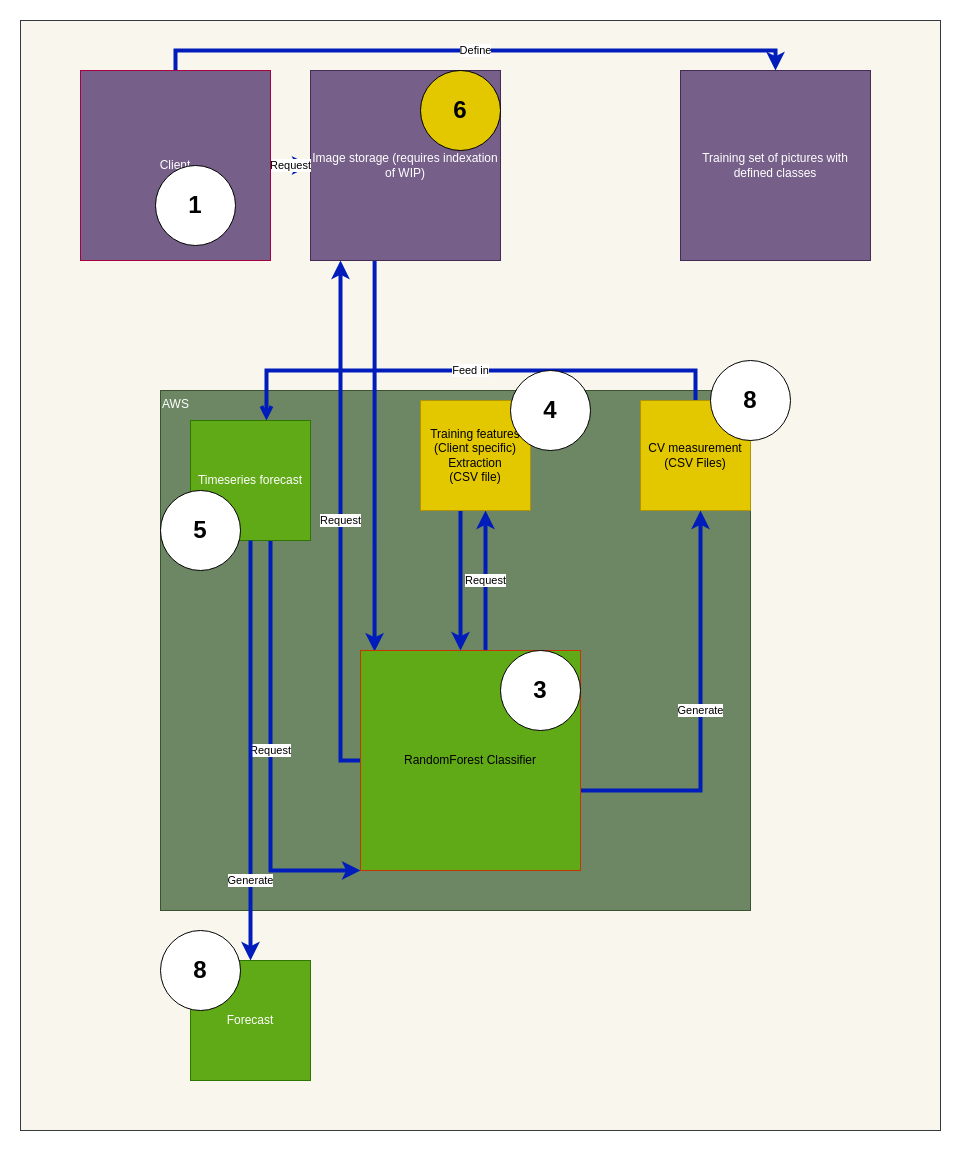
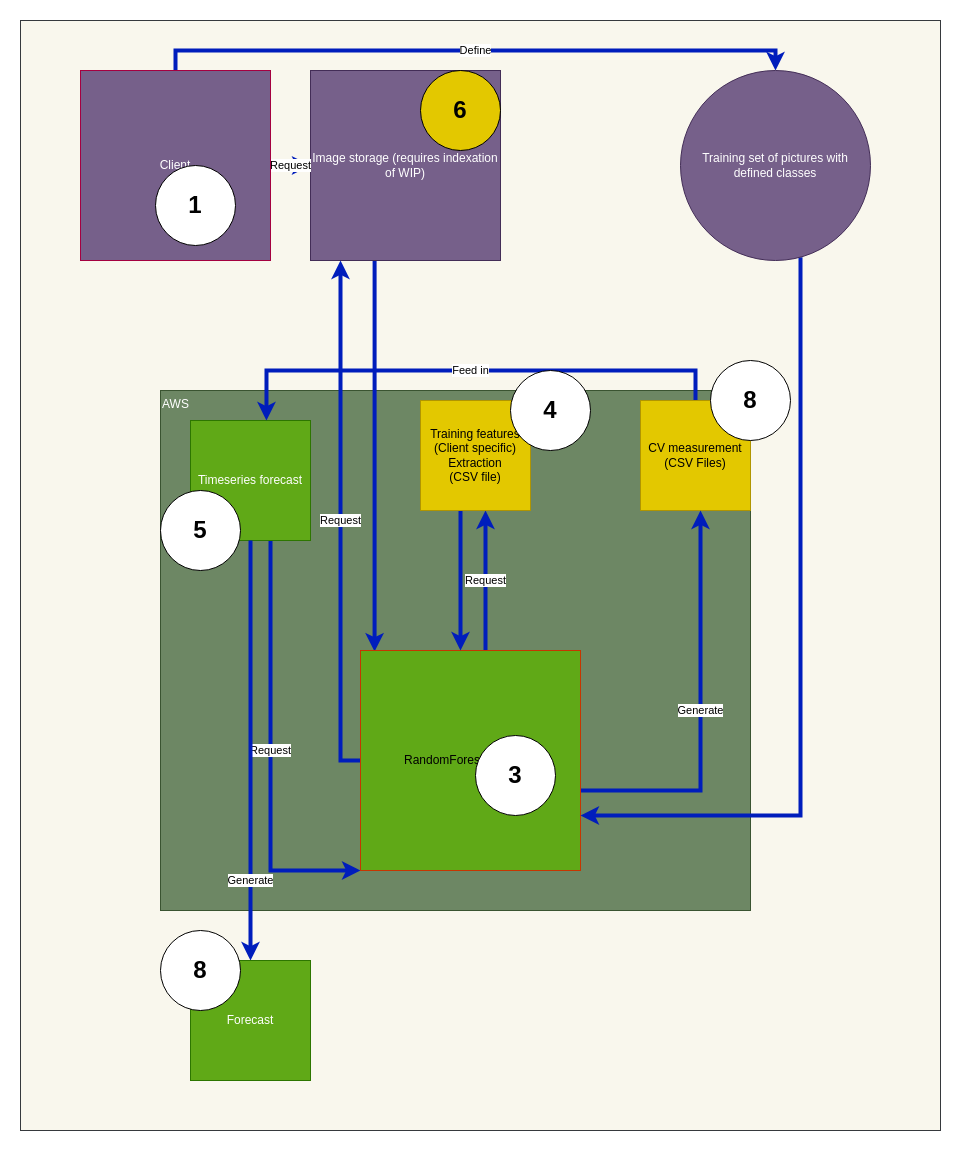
node "Training set of pictures with defined classes": shape rectangle -> ellipse
edge "CV measurement (CSV Files)" -> "Timeseries forecast": arrowhead open -> classic
edge "Training set of pictures with defined classes" -> "RandomForest Classifier": added
node "3": moved (541, 691) -> (516, 776)
